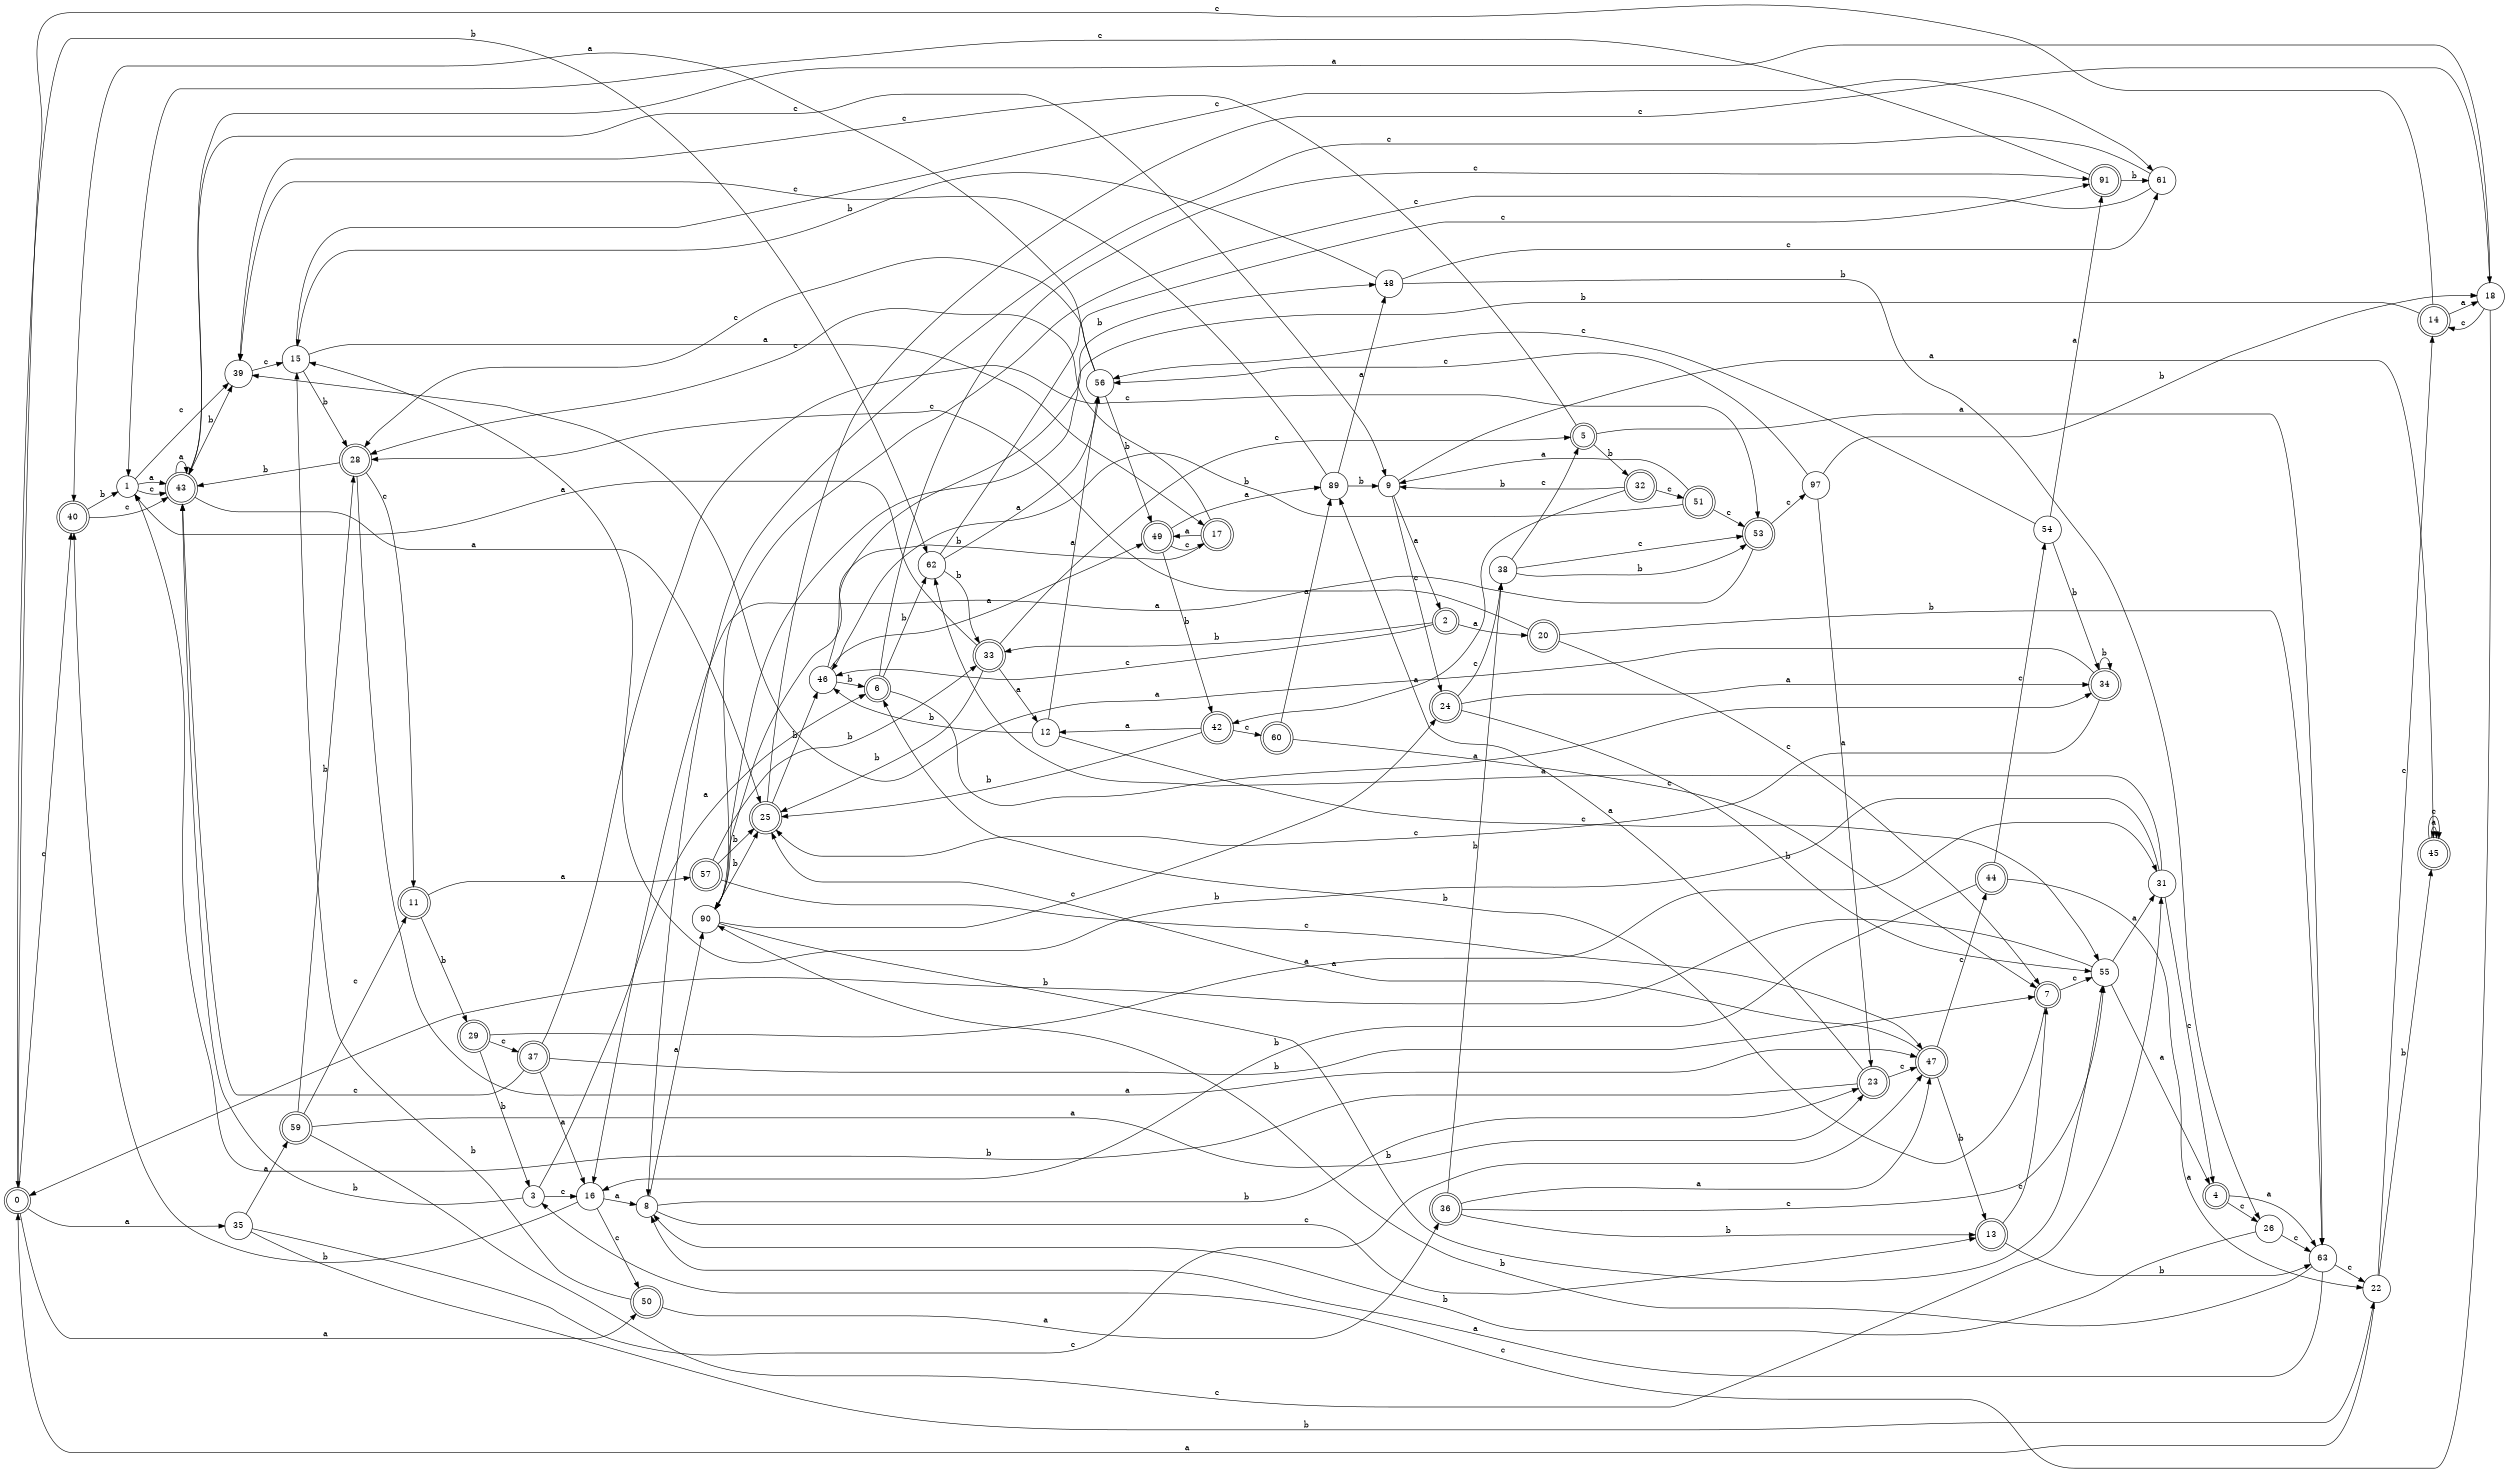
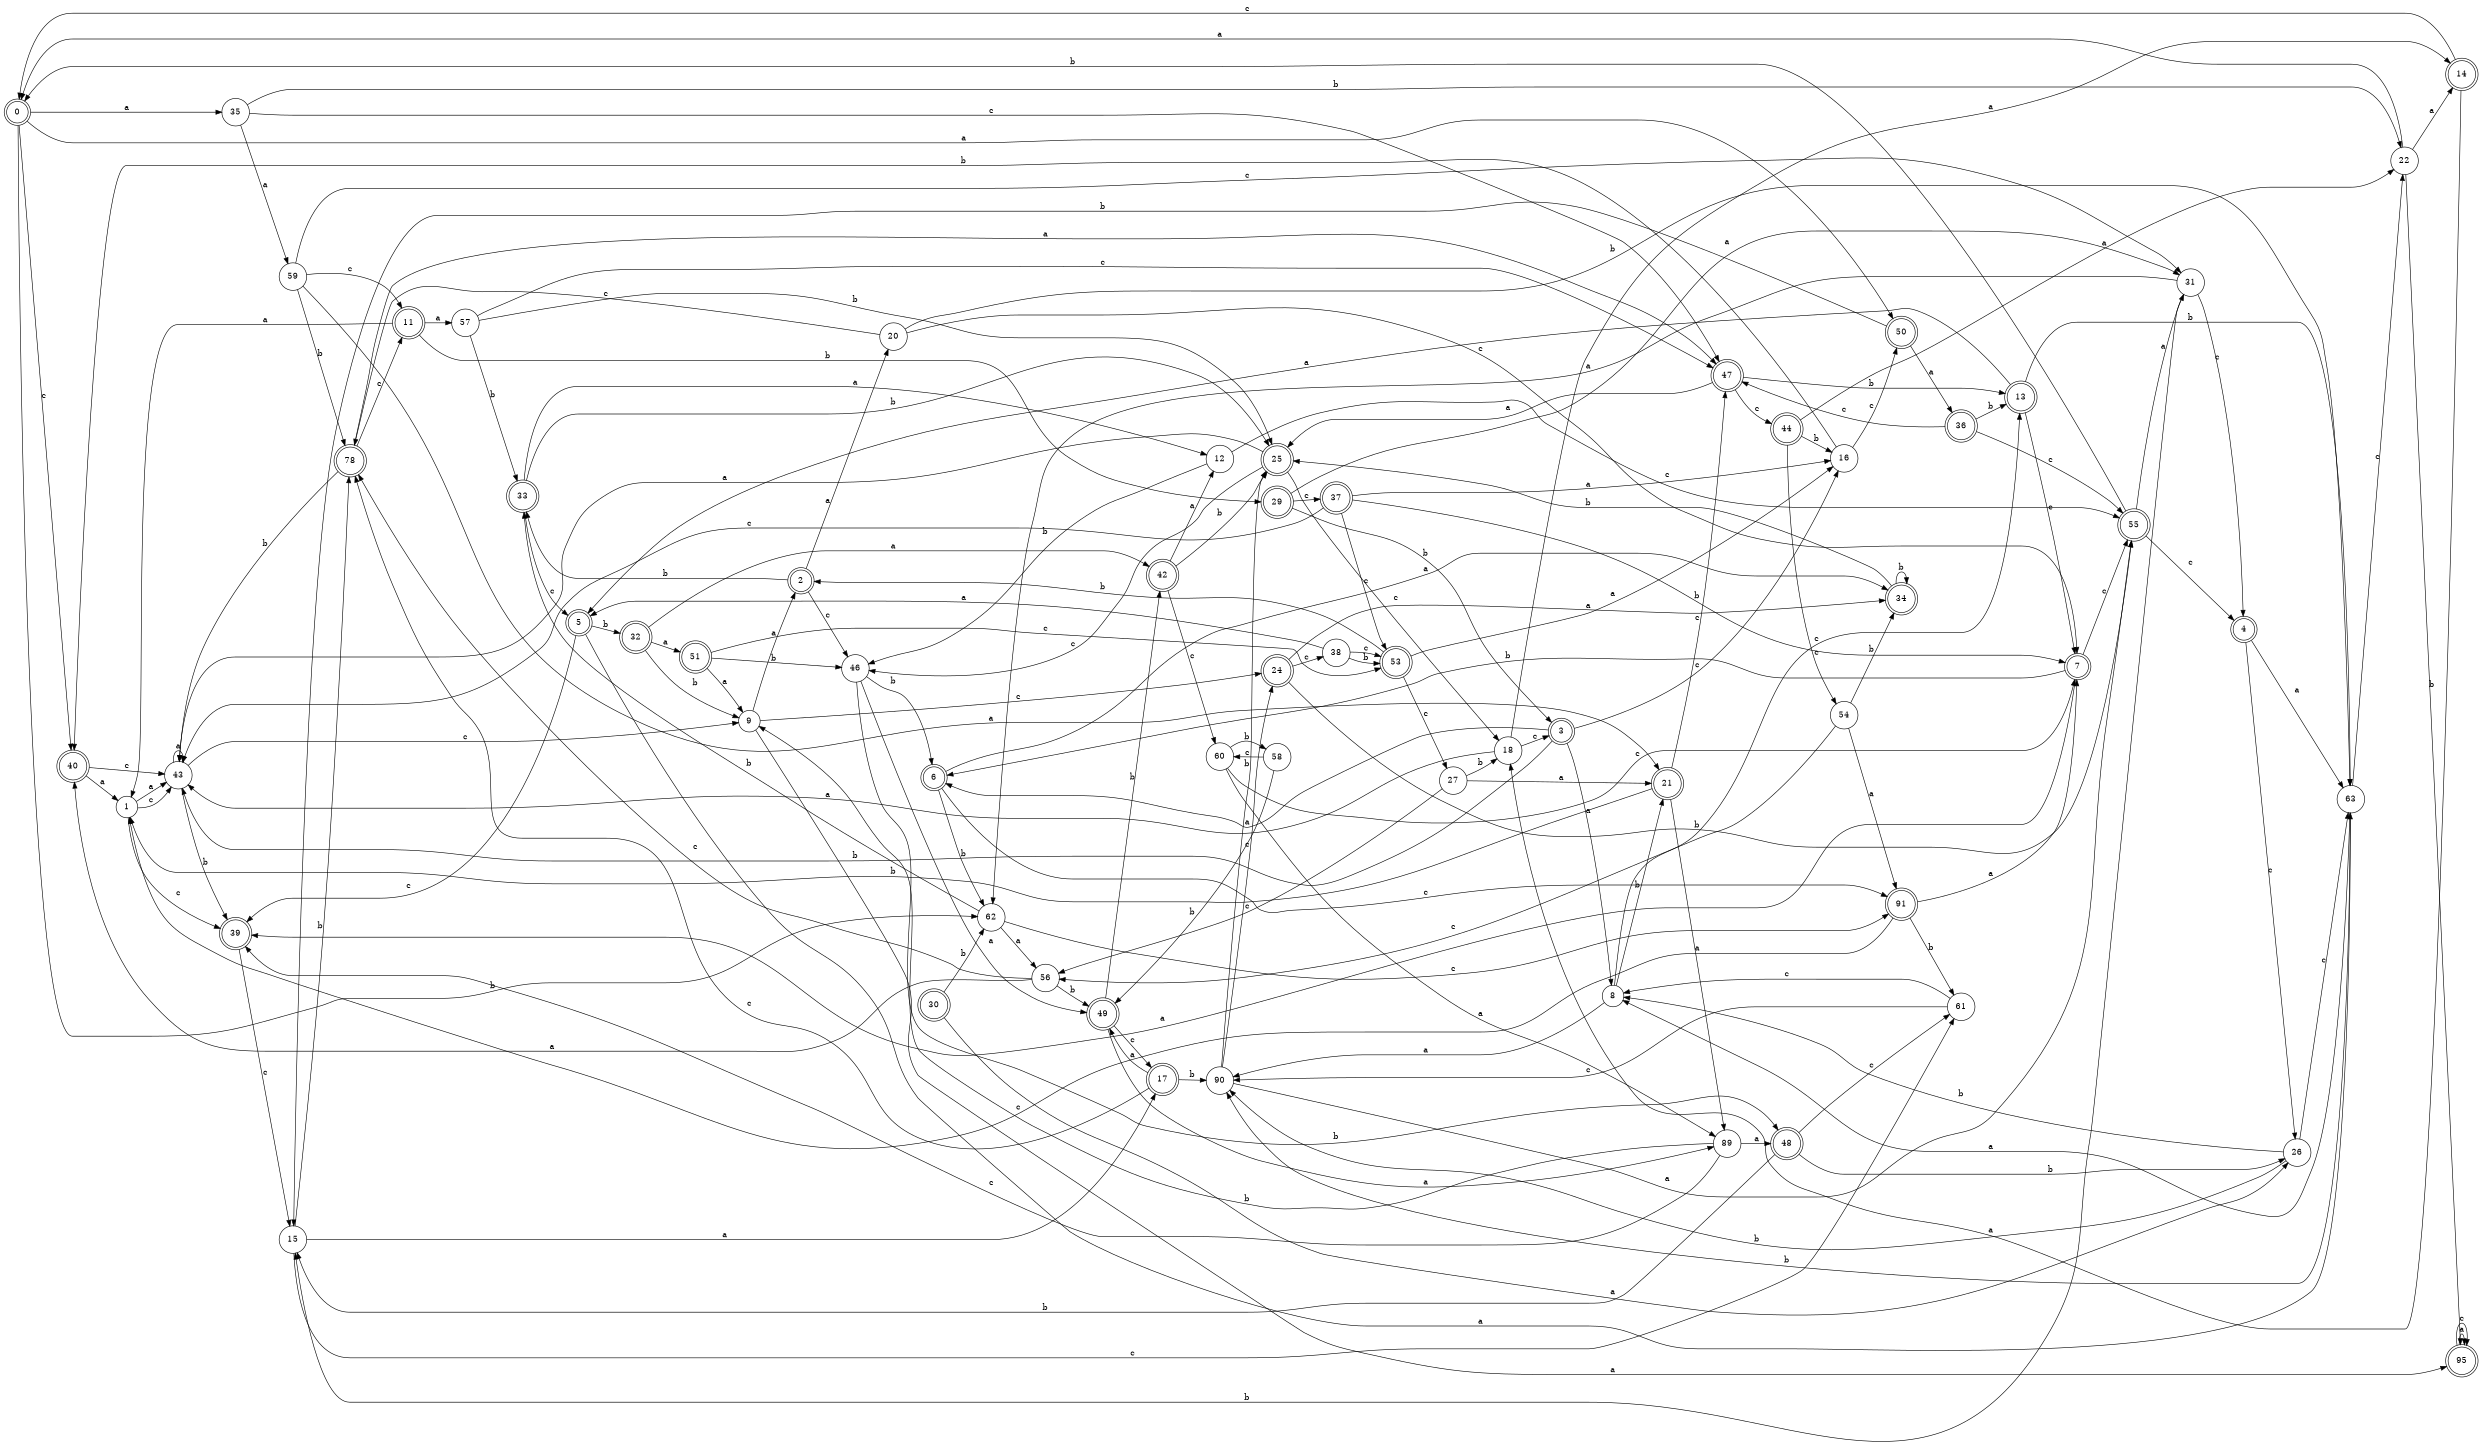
node "48": shape circle -> doublecircle
edge "14" -> "90": now "26" -> "90"
edge "18" -> "14": label "c" -> "a"
edge "13" -> "5": added, label "a"
node "39": shape circle -> doublecircle
node "28": label "28" -> "78"
edge "38" -> "5": label "c" -> "a"
node "97": label "97" -> "27"
node "43": shape doublecircle -> circle
edge "33" -> "1": now "11" -> "1"
edge "32" -> "51": label "c" -> "a"
edge "40" -> "1": label "b" -> "a"
edge "43" -> "25": reversed
edge "12" -> "56": removed, label "a"
edge "53" -> "2": added, label "b"
node "20": shape doublecircle -> circle
edge "34" -> "39": now "7" -> "39"
edge "25" -> "46": label "b" -> "c"
node "60": shape doublecircle -> circle
node "58": added
edge "22" -> "14": label "c" -> "a"
edge "34" -> "25": label "c" -> "b"
edge "91" -> "7": added, label "a"
node "45": label "45" -> "95"
node "57": shape doublecircle -> circle
edge "36" -> "38": removed, label "b"
node "55": shape circle -> doublecircle
node "30": added
edge "55" -> "4": label "a" -> "c"
node "23": label "23" -> "21"
node "59": shape doublecircle -> circle
edge "90" -> "55": label "b" -> "a"
edge "36" -> "47": label "a" -> "c"
node "3": shape circle -> doublecircle
edge "16" -> "8": now "3" -> "8"
